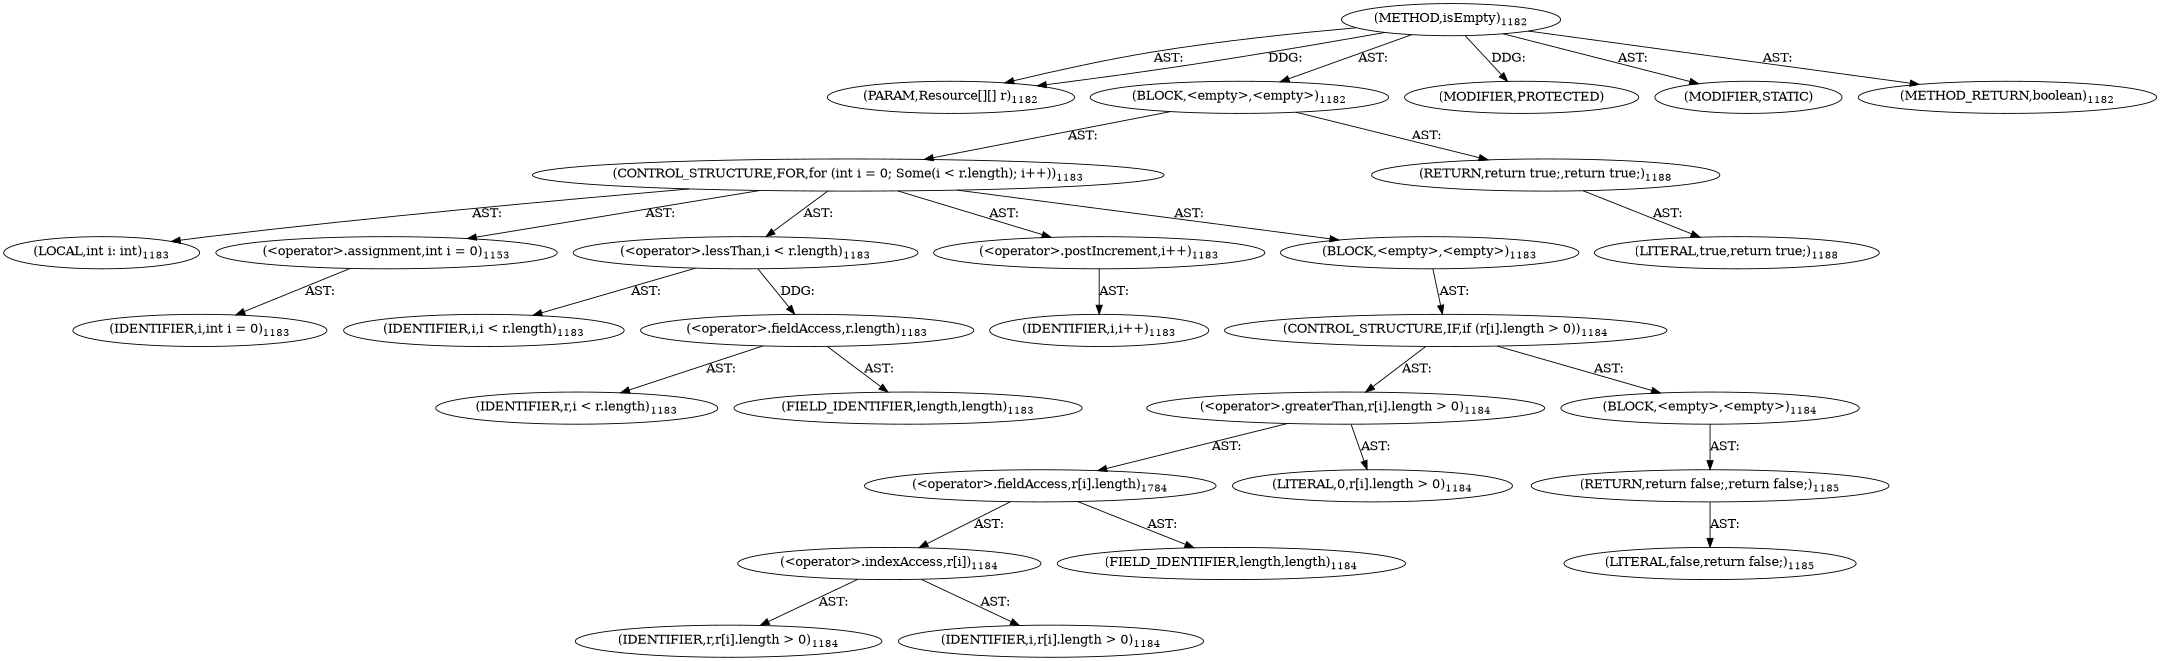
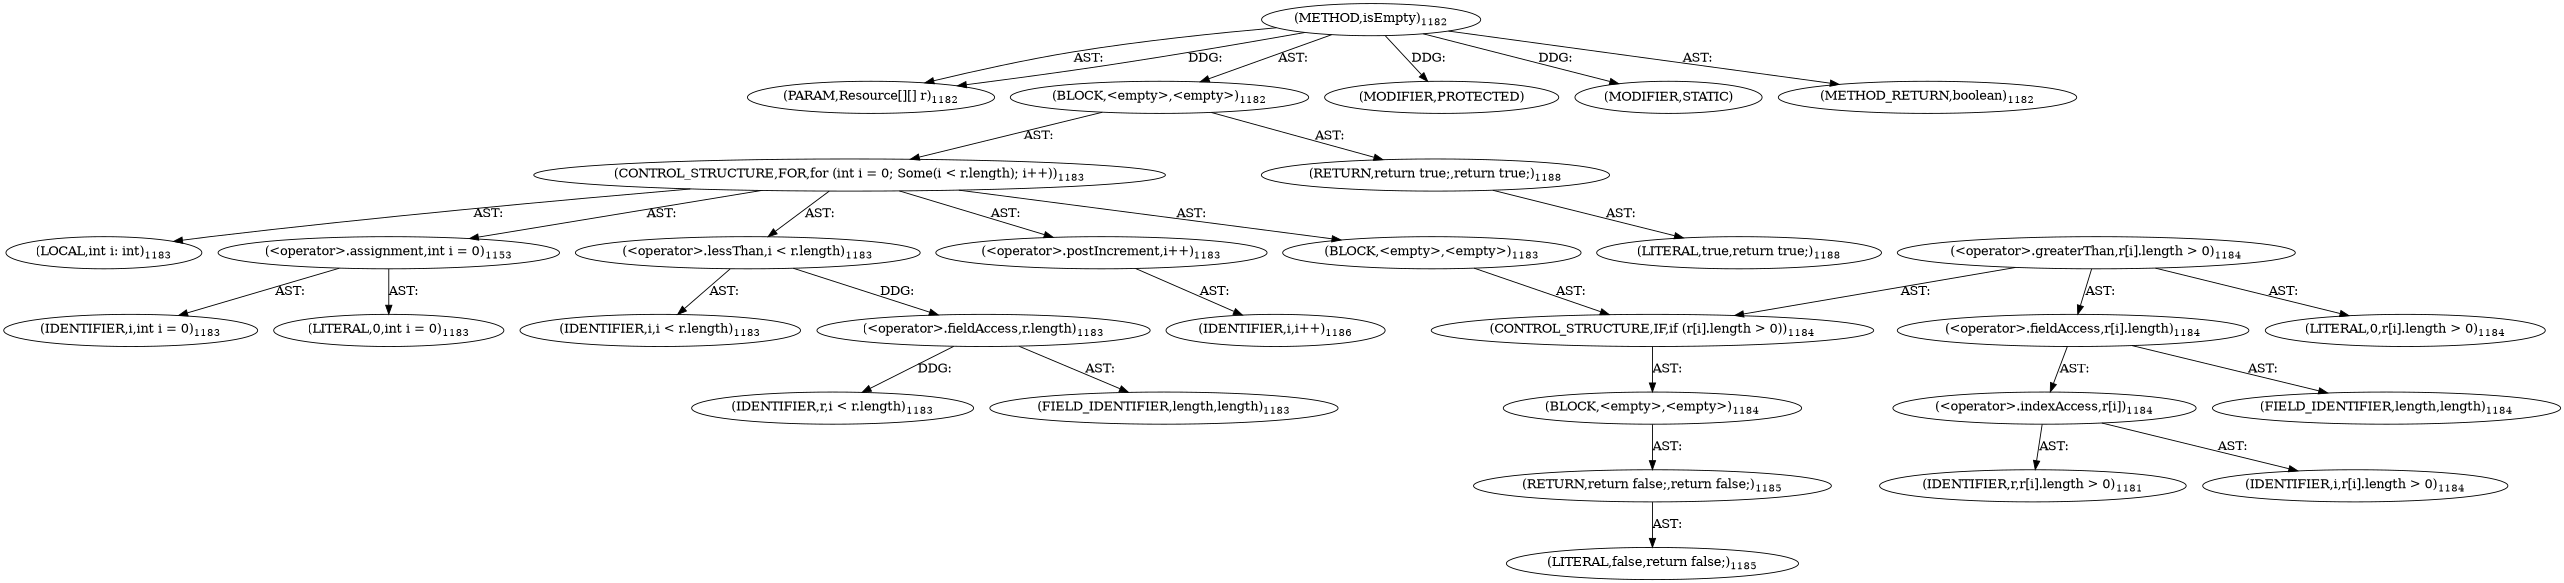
edge "(METHOD,isEmpty)" -> "(MODIFIER,STATIC)": label "AST: " -> "DDG: "
node "(IDENTIFIER,i,i++)": text "1183" -> "1186"
node "(LITERAL,0,int i = 0)": added
edge "(CONTROL_STRUCTURE,IF,if (r[i].length > 0))" -> "(<operator>.greaterThan,r[i].length > 0)": reversed
edge "(<operator>.fieldAccess,r.length)" -> "(IDENTIFIER,r,i < r.length)": label "AST: " -> "DDG: "
node "(<operator>.fieldAccess,r[i].length)": text "1784" -> "1184"
node "(IDENTIFIER,r,r[i].length > 0)": text "1184" -> "1181"
